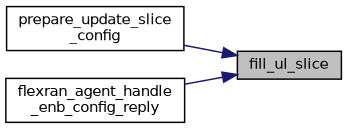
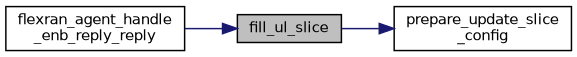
edge "prepare_update_slice _config" -> "fill_ul_slice": reversed
node "flexran_agent_handle _enb_config_reply": label "flexran_agent_handle _enb_config_reply" -> "flexran_agent_handle _enb_reply_reply"
